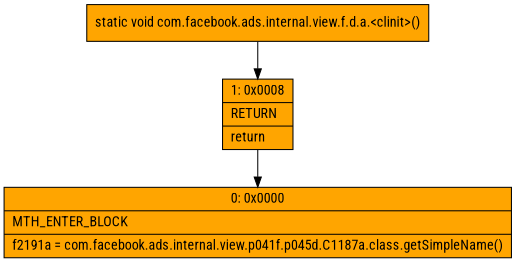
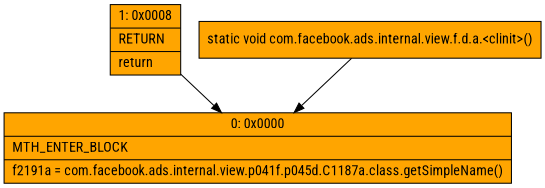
edge "static void com.facebook.ads.internal.view.f.d.a.<clinit>()" -> "1: 0x0008": now "static void com.facebook.ads.internal.view.f.d.a.<clinit>()" -> "0: 0x0000"
